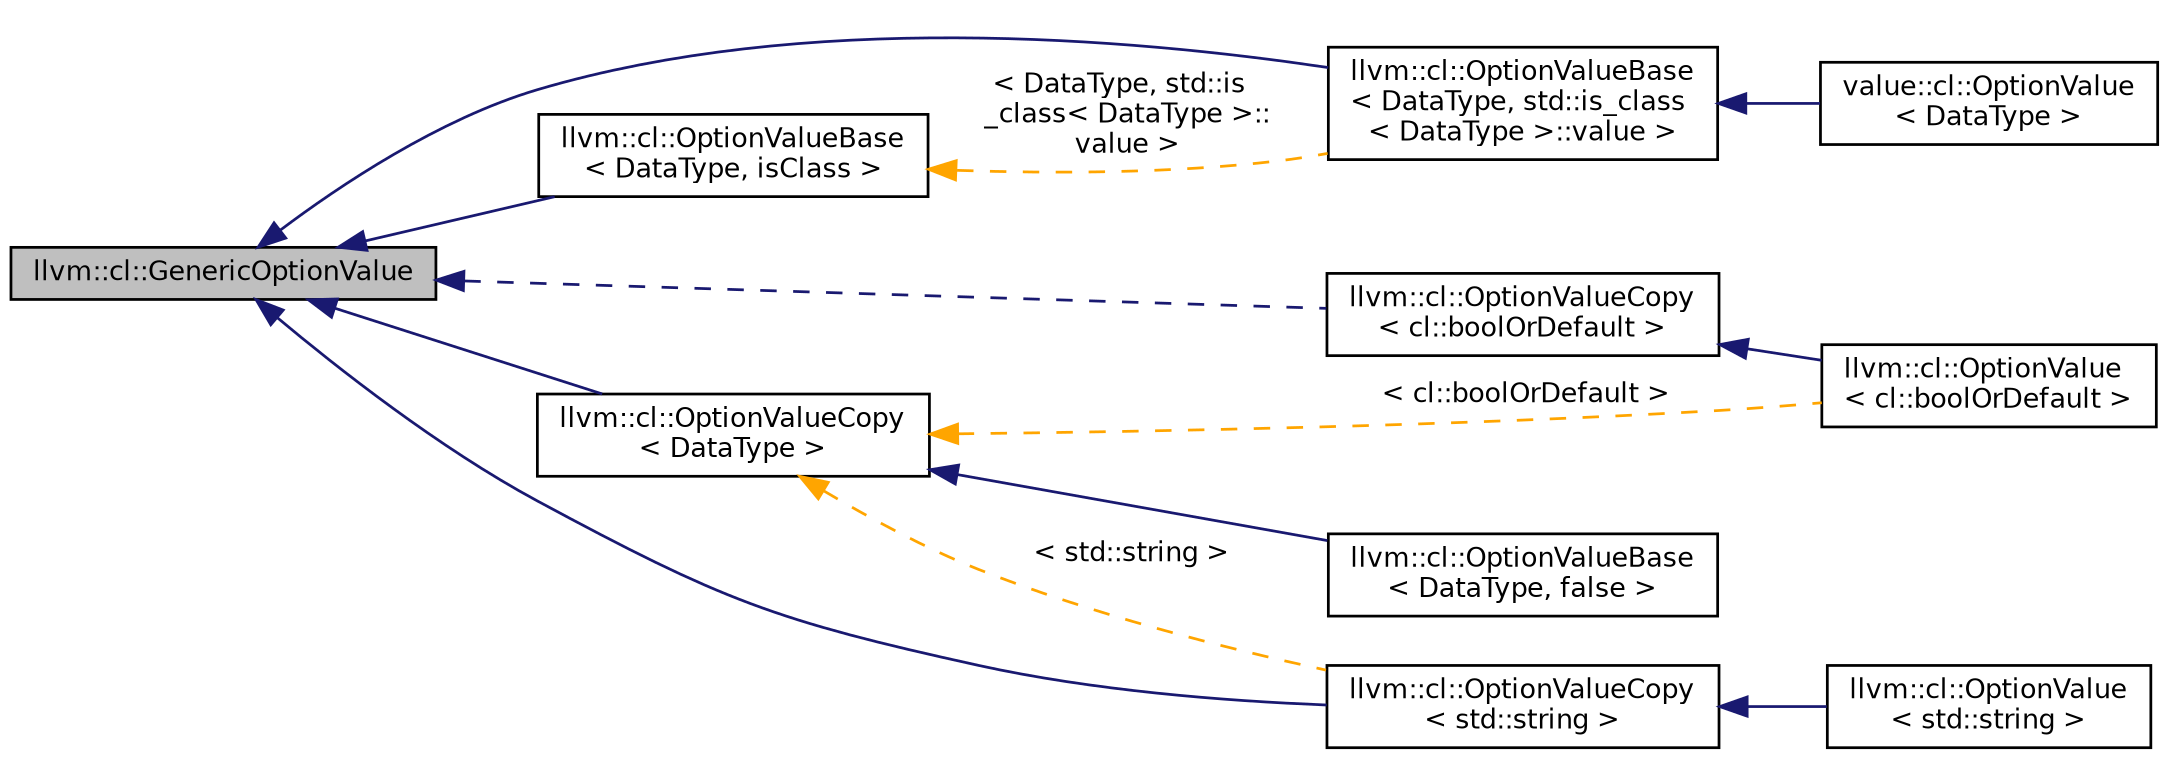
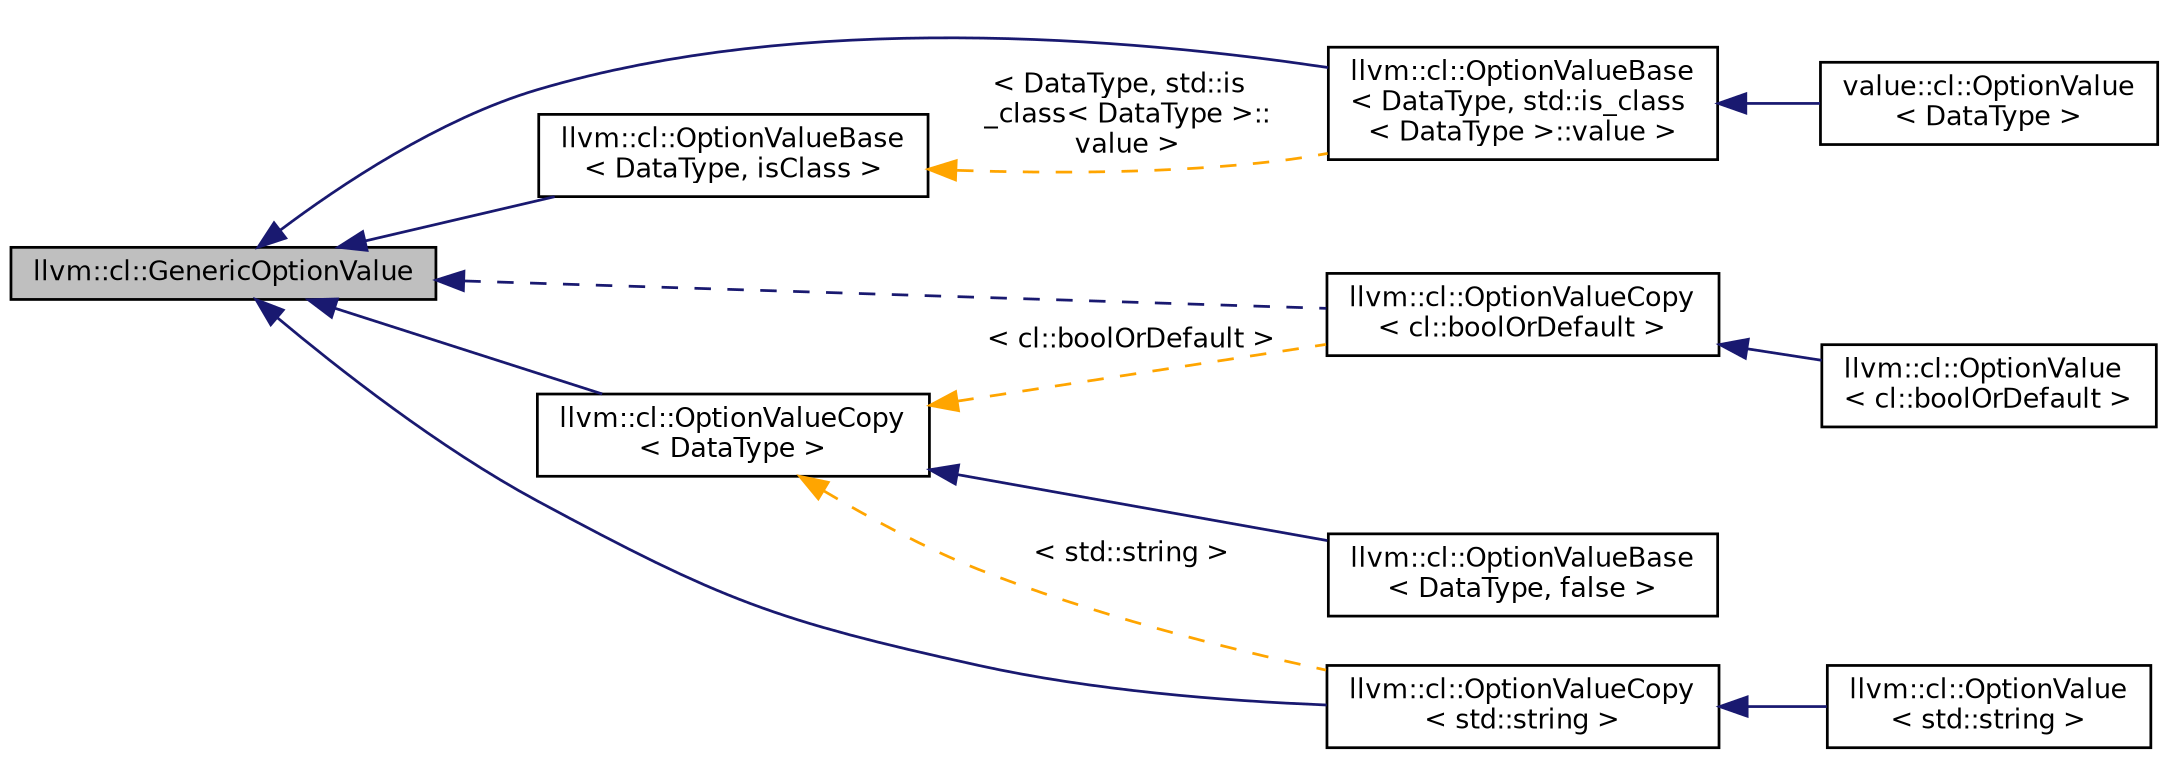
edge "llvm::cl::OptionValue < cl::boolOrDefault >" -> "llvm::cl::OptionValueCopy < DataType >": now "llvm::cl::OptionValueCopy < cl::boolOrDefault >" -> "llvm::cl::OptionValueCopy < DataType >"
